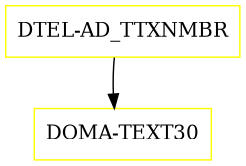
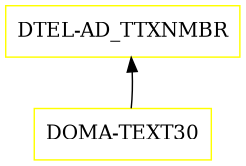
edge "DTEL-AD_TTXNMBR" -> "DOMA-TEXT30": reversed
